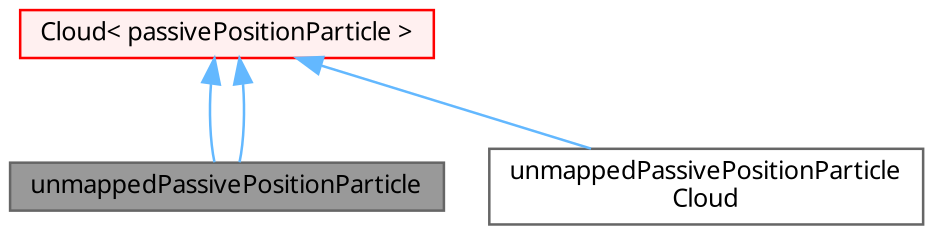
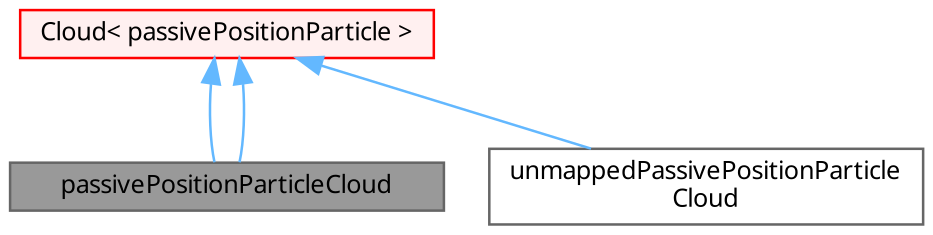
node "unmappedPassivePositionParticle": label "unmappedPassivePositionParticle" -> "passivePositionParticleCloud"
